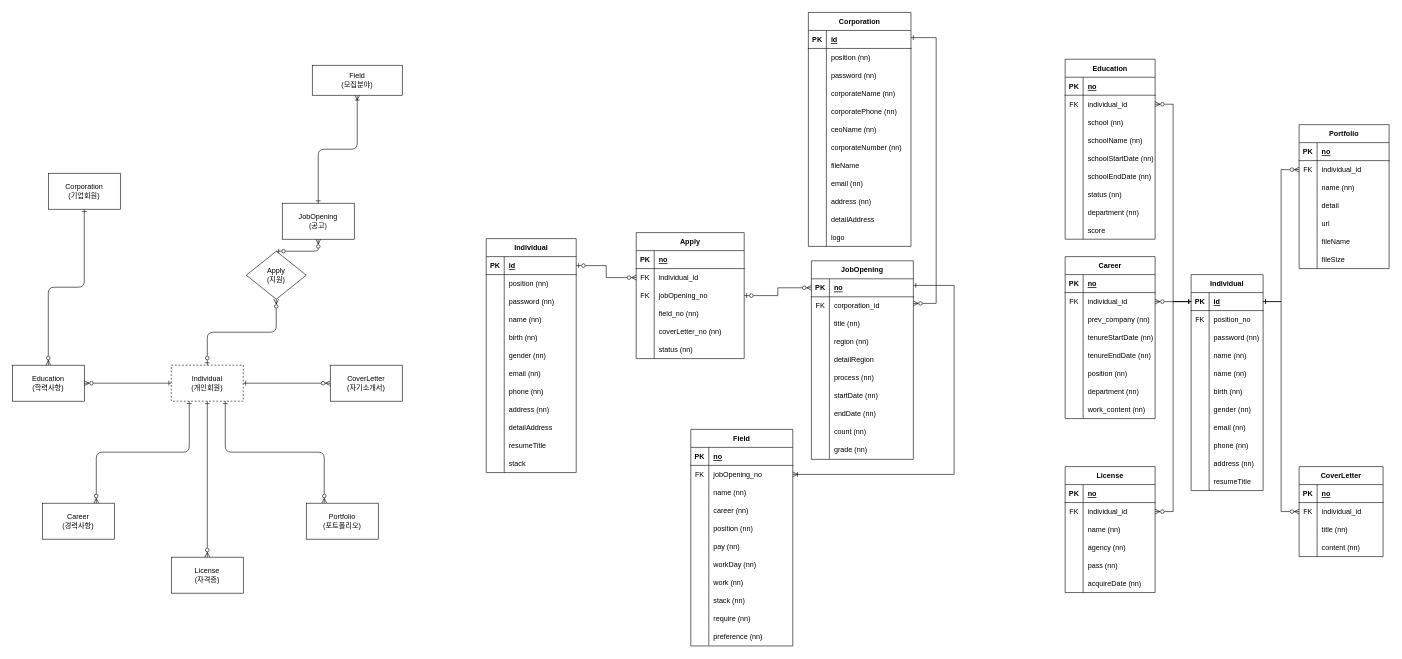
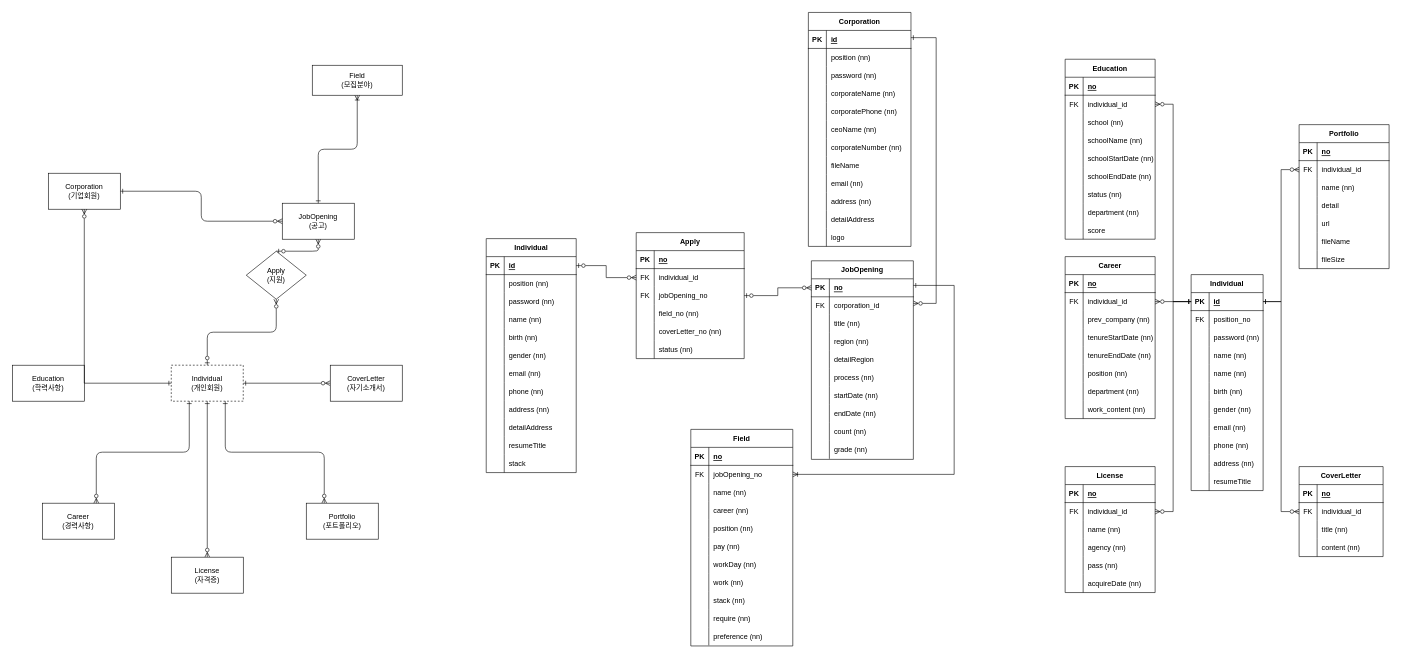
edge "Corporation (기업회원)" -- "Education (학력사항)": now "Corporation (기업회원)" -- "JobOpening (공고)"
edge "Education (학력사항)" -- "Individual (개인회원)": now "Corporation (기업회원)" -- "Individual (개인회원)"
